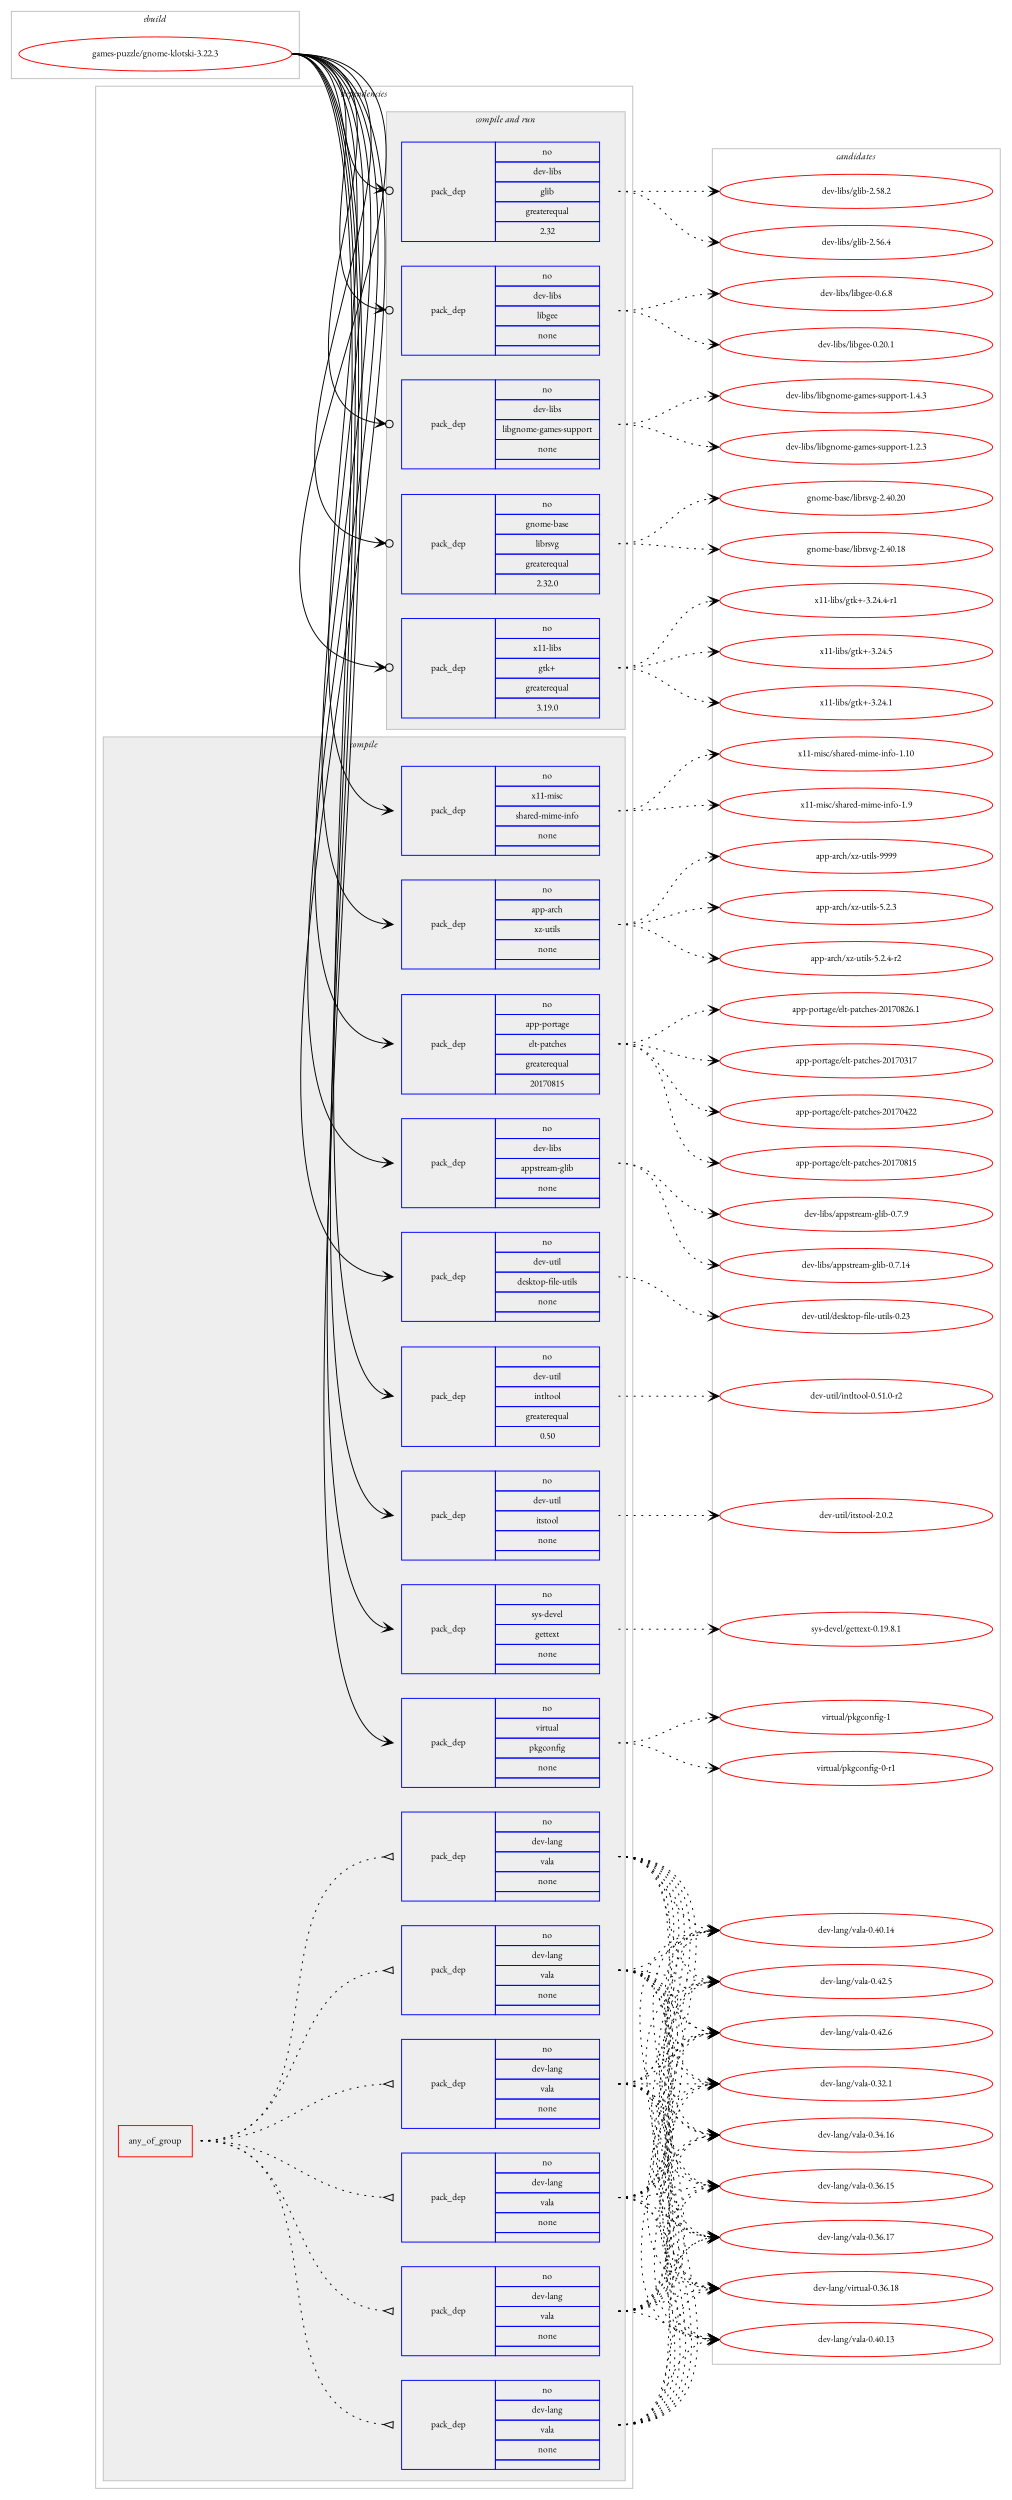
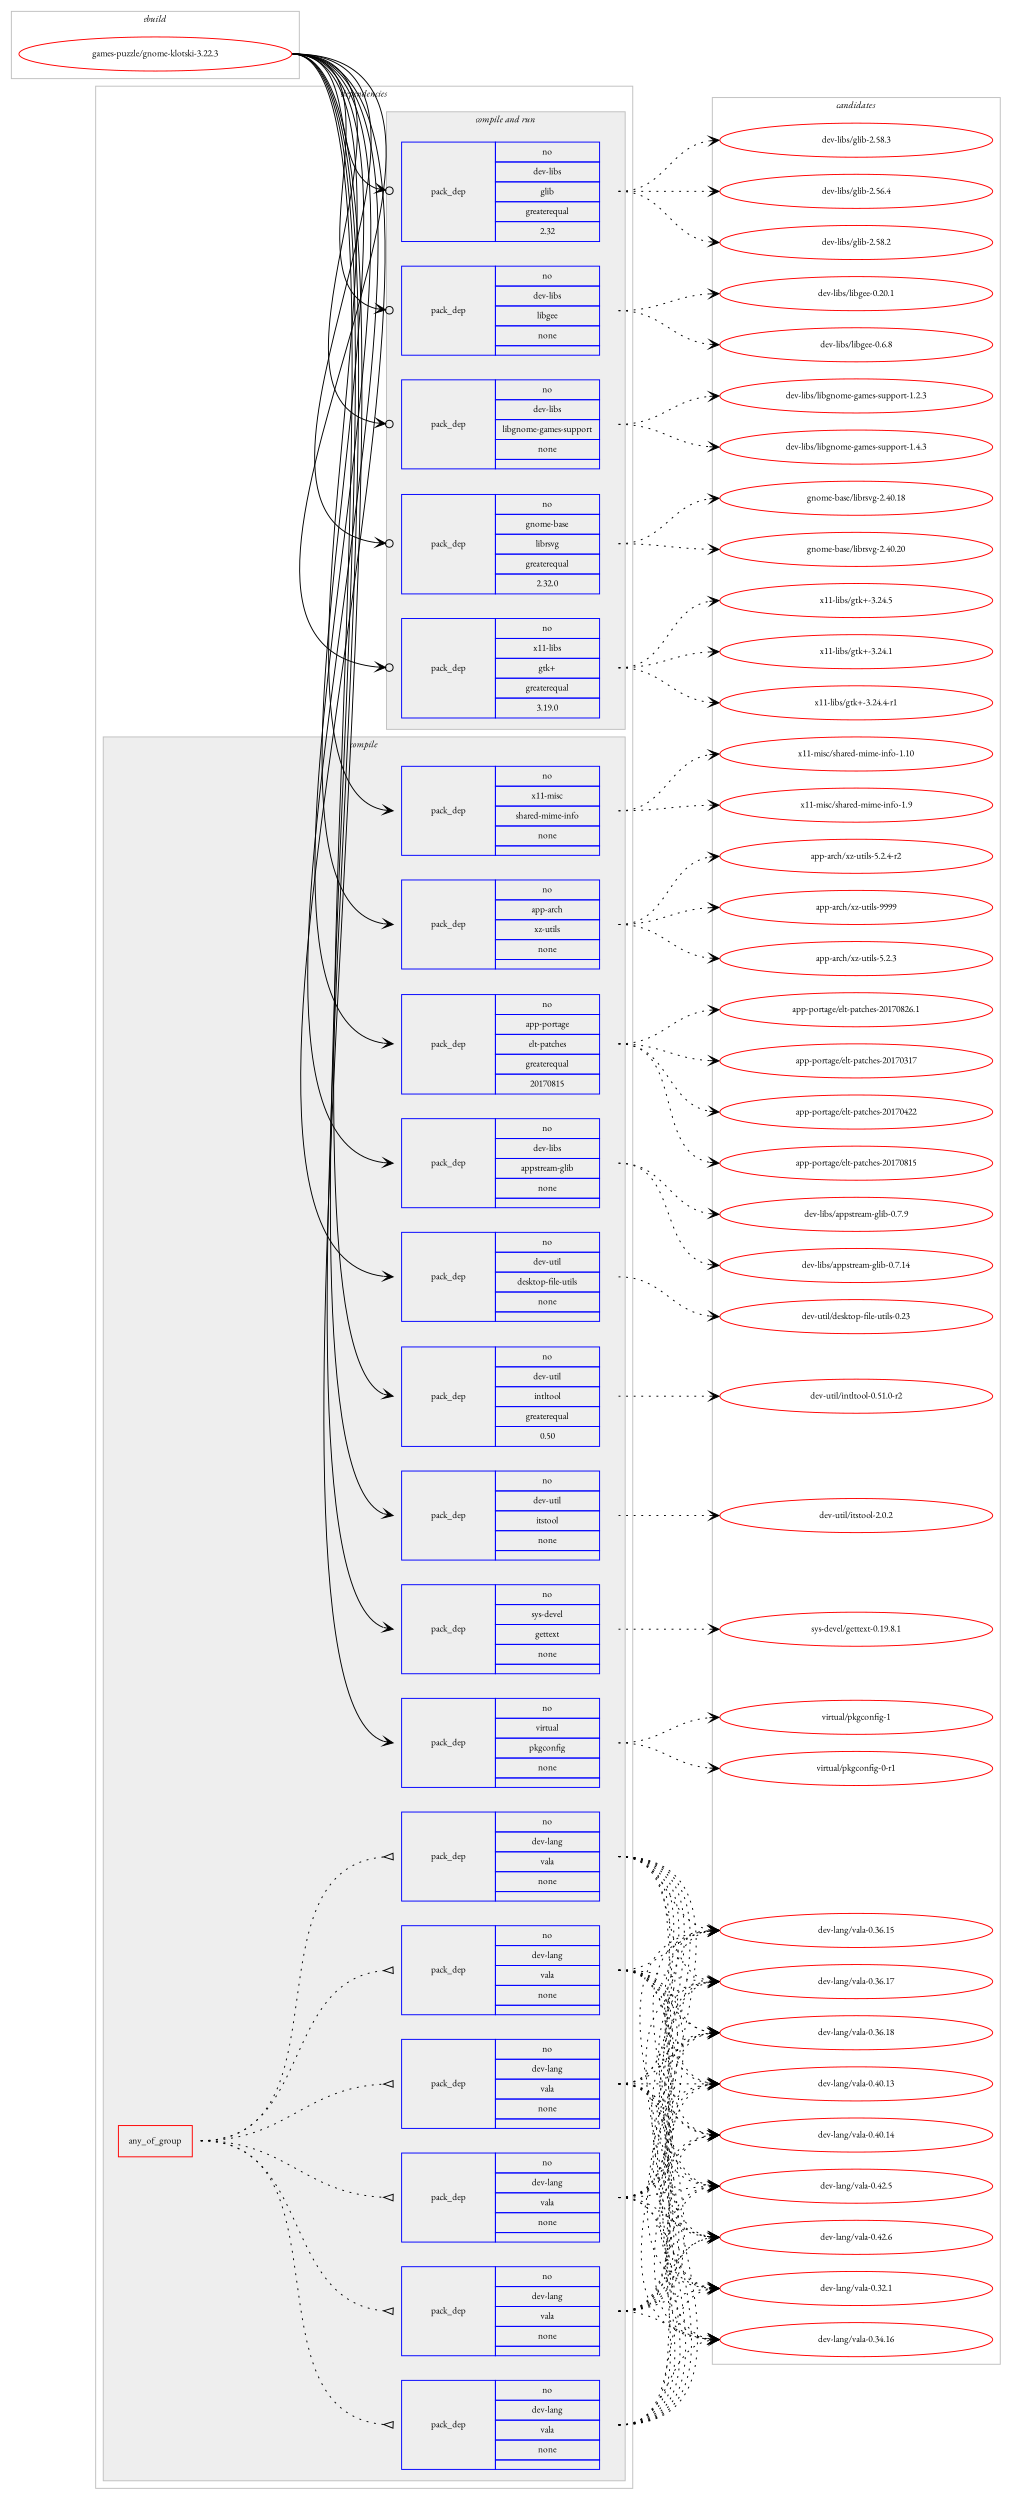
node "dev-libs/glib-2.58.3": added
node "dev-lang/virtual-0.36.18": label "dev-lang/virtual-0.36.18" -> "dev-lang/vala-0.36.18"
